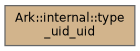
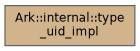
node "Ark::internal::type _uid_uid": label "Ark::internal::type _uid_uid" -> "Ark::internal::type _uid_impl"
